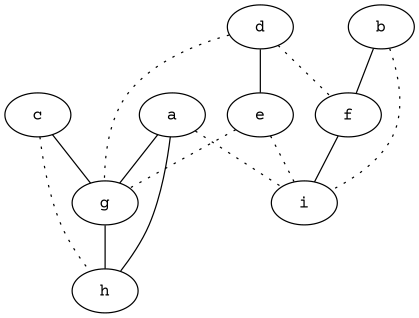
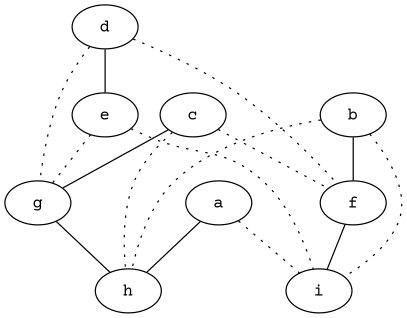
edge "a" -- "g": removed
edge "c" -- "f": added
edge "b" -- "h": added
